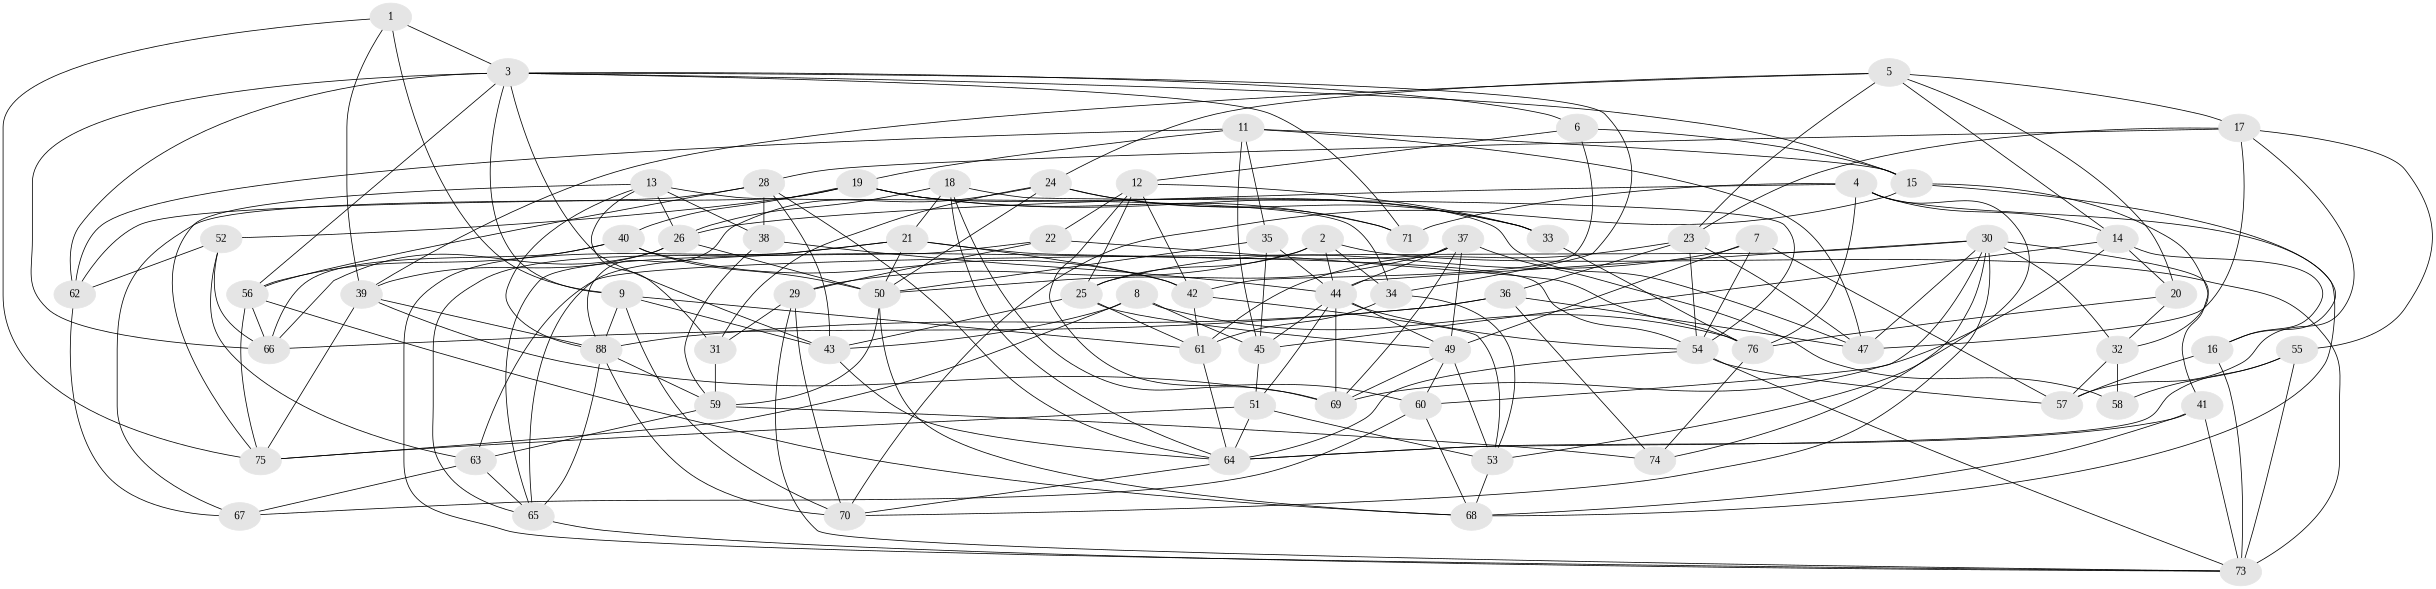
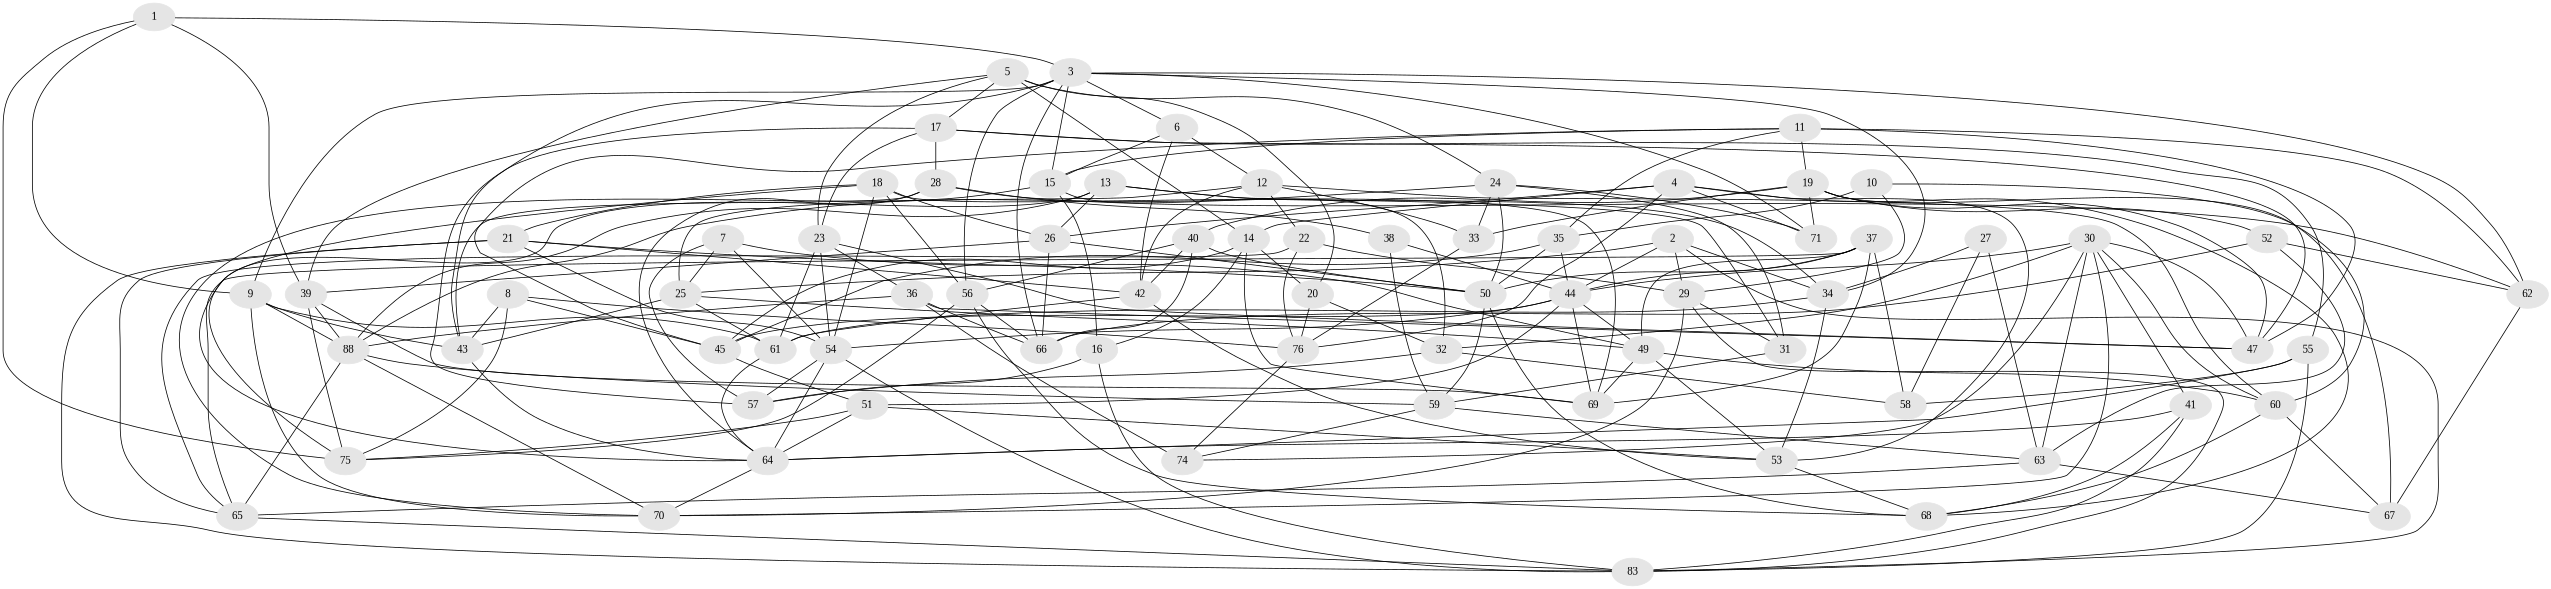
node "10": added
edge "13" -- "38": removed
edge "28" -- "56": now "18" -- "56"
node "27": added
node "73": label "73" -> "83"
